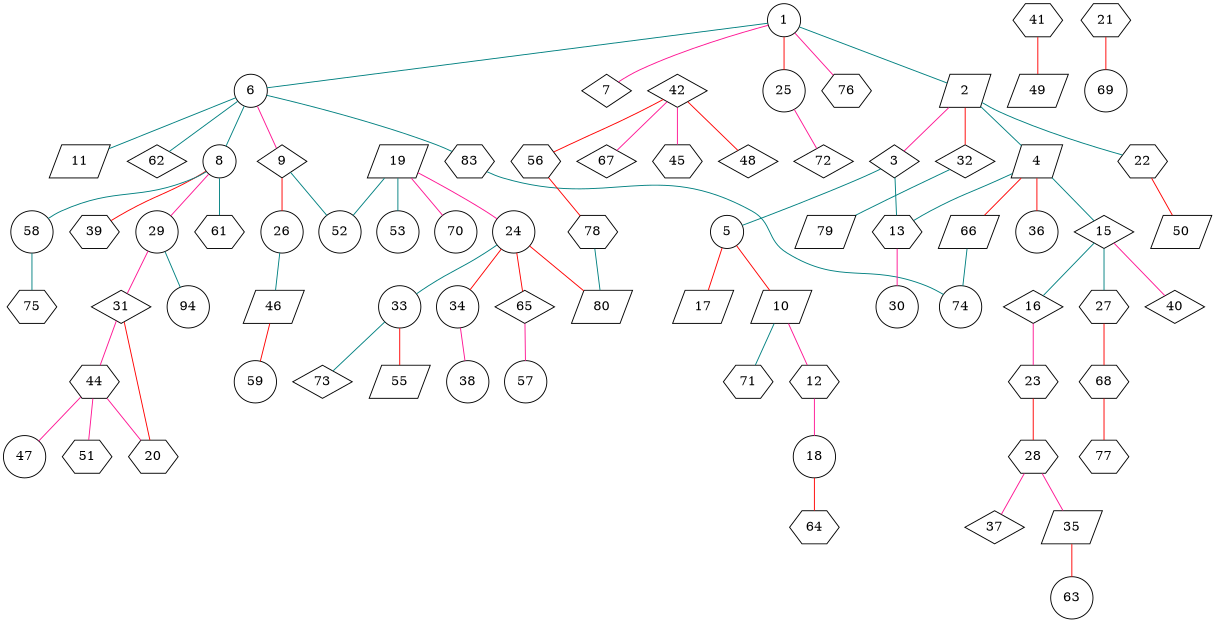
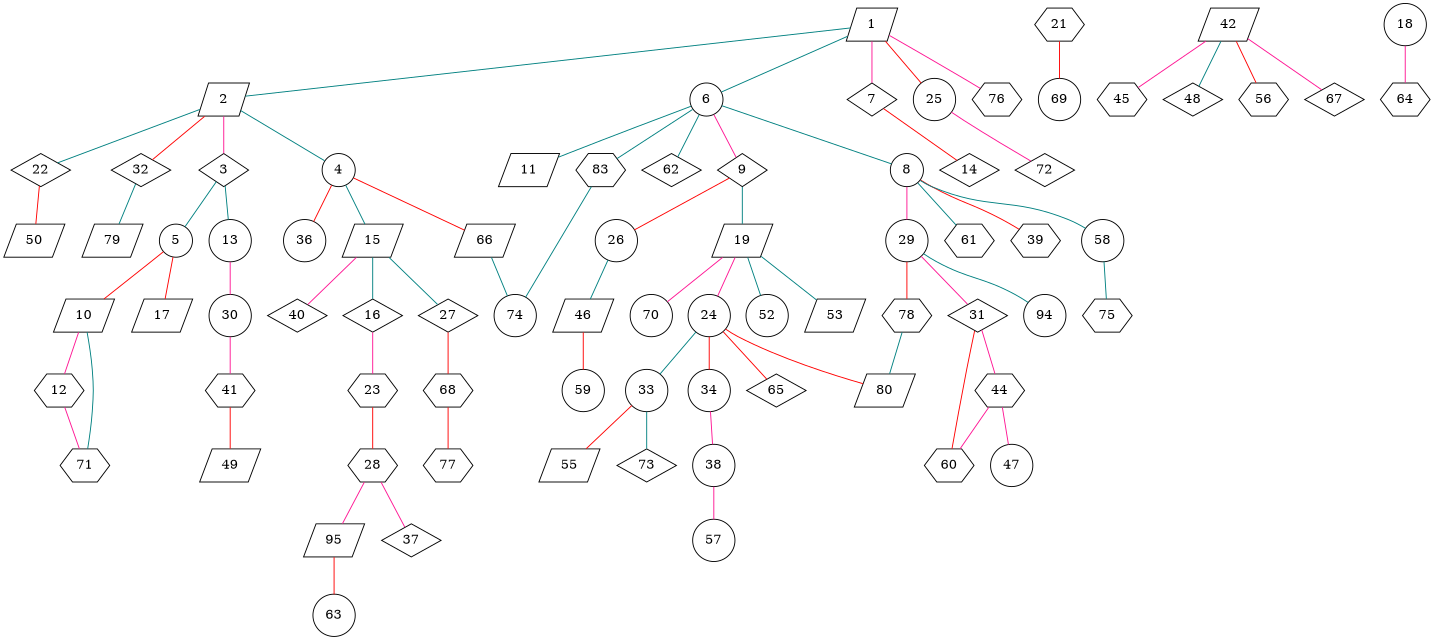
node "1": shape circle -> parallelogram
node "42": shape diamond -> parallelogram
edge "42" -- "48": color red -> teal
node "4": shape parallelogram -> circle
node "22": shape hexagon -> diamond
node "14": added
edge "9" -- "52": now "9" -- "19"
edge "4" -- "13": removed
edge "56" -- "78": now "29" -- "78"
node "53": shape circle -> parallelogram
node "13": shape hexagon -> circle
node "15": shape diamond -> parallelogram
node "27": shape hexagon -> diamond
edge "65" -- "57": now "38" -- "57"
edge "30" -- "41": added
edge "12" -- "18": now "12" -- "71"
node "51": removed
node "20": label "20" -> "60"
edge "18" -- "64": color red -> deeppink
node "35": label "35" -> "95"
